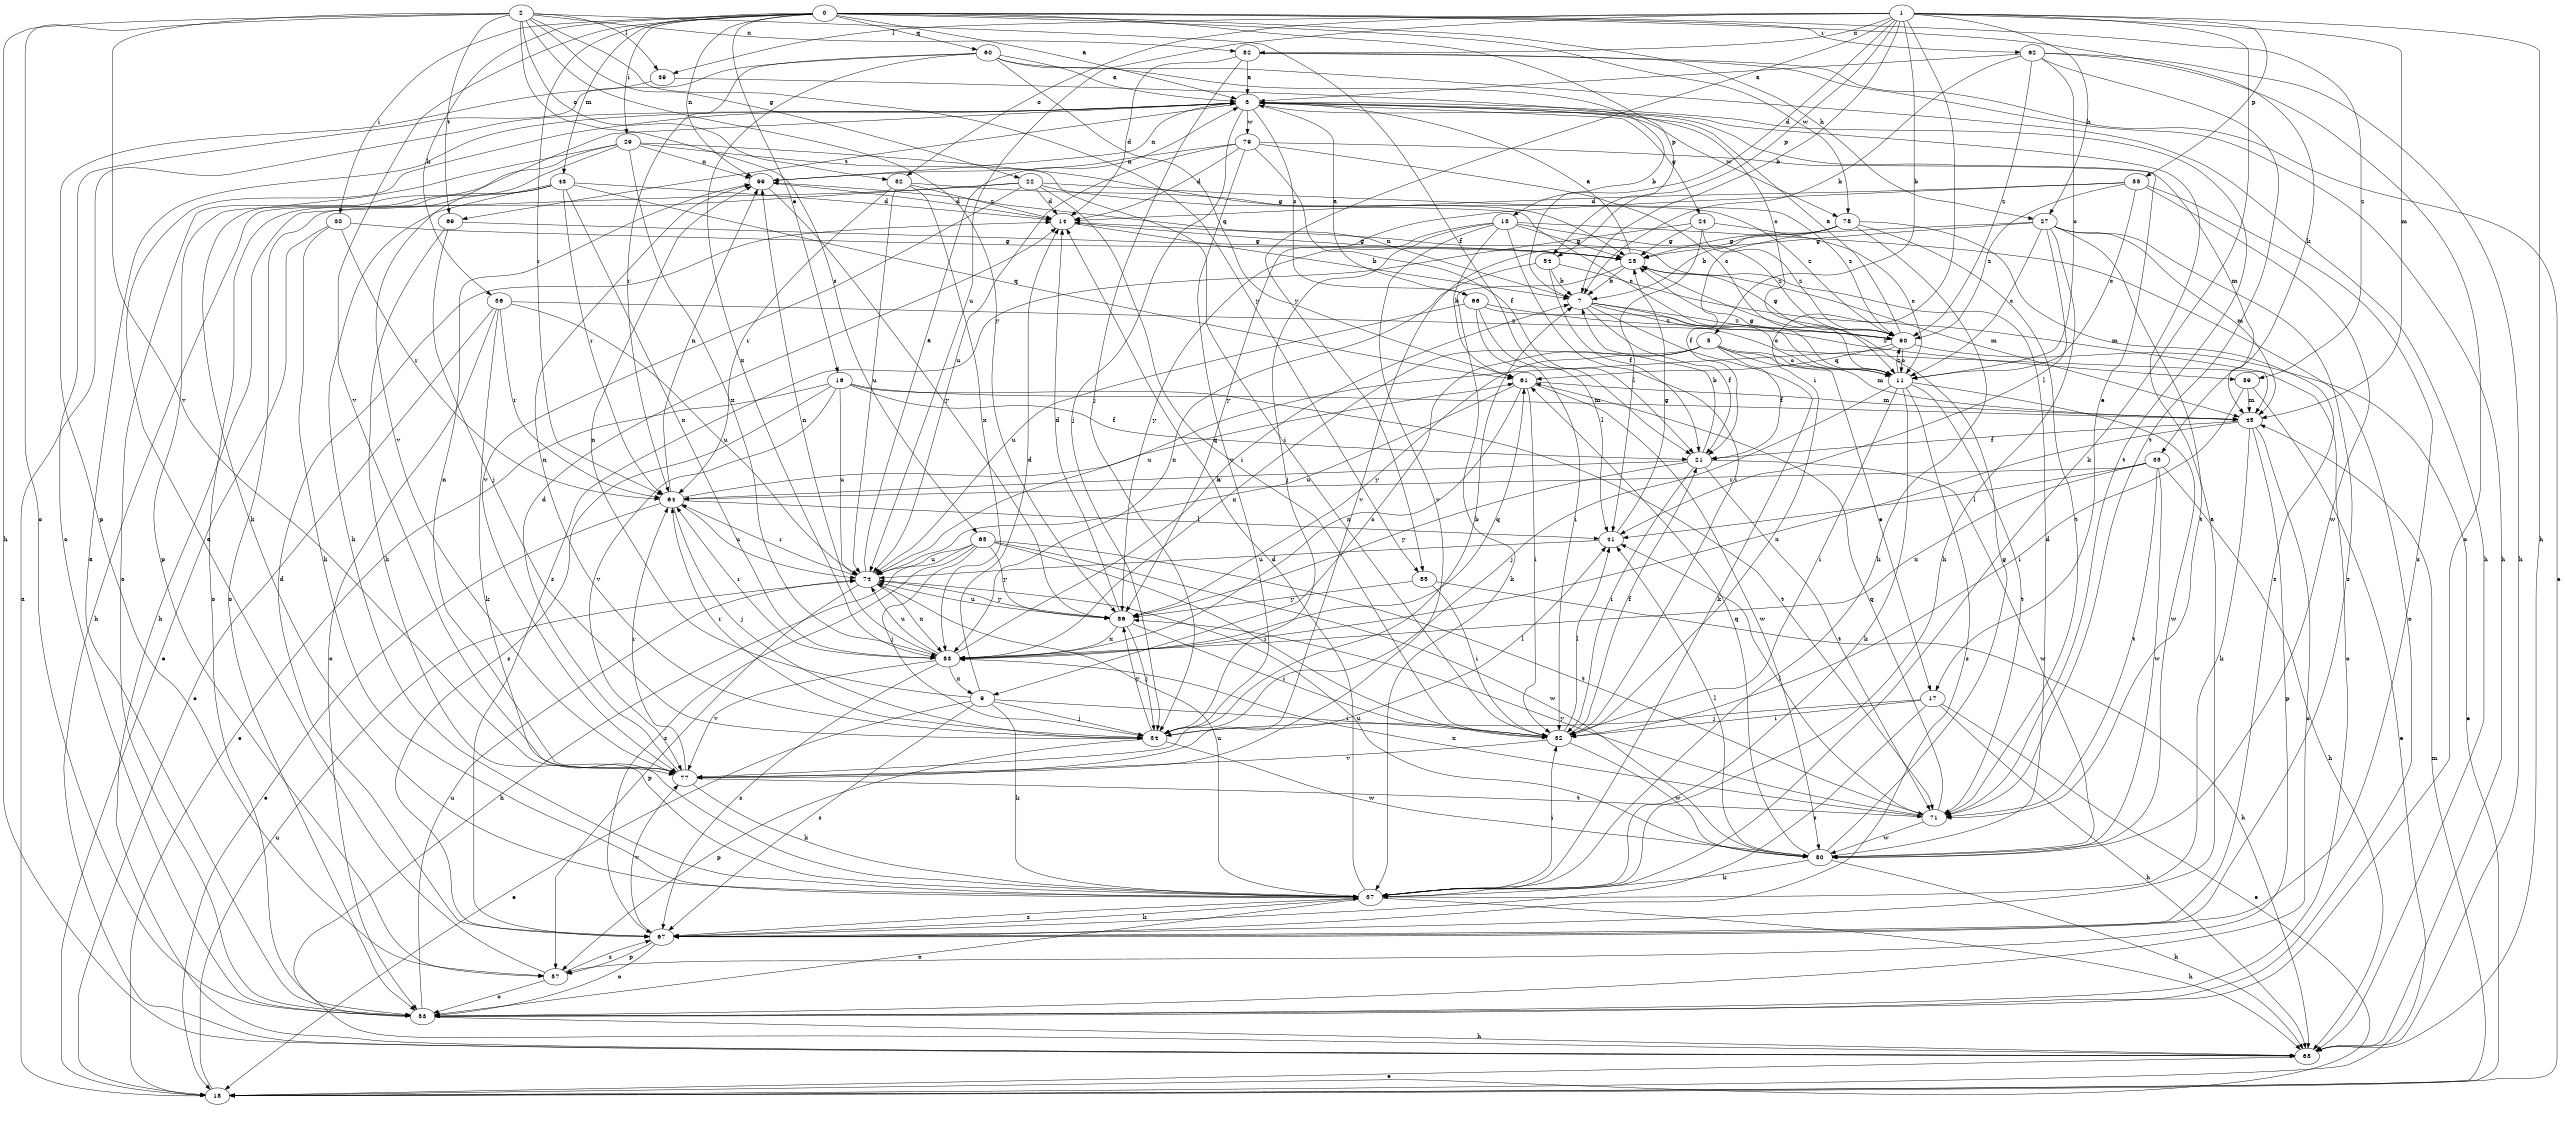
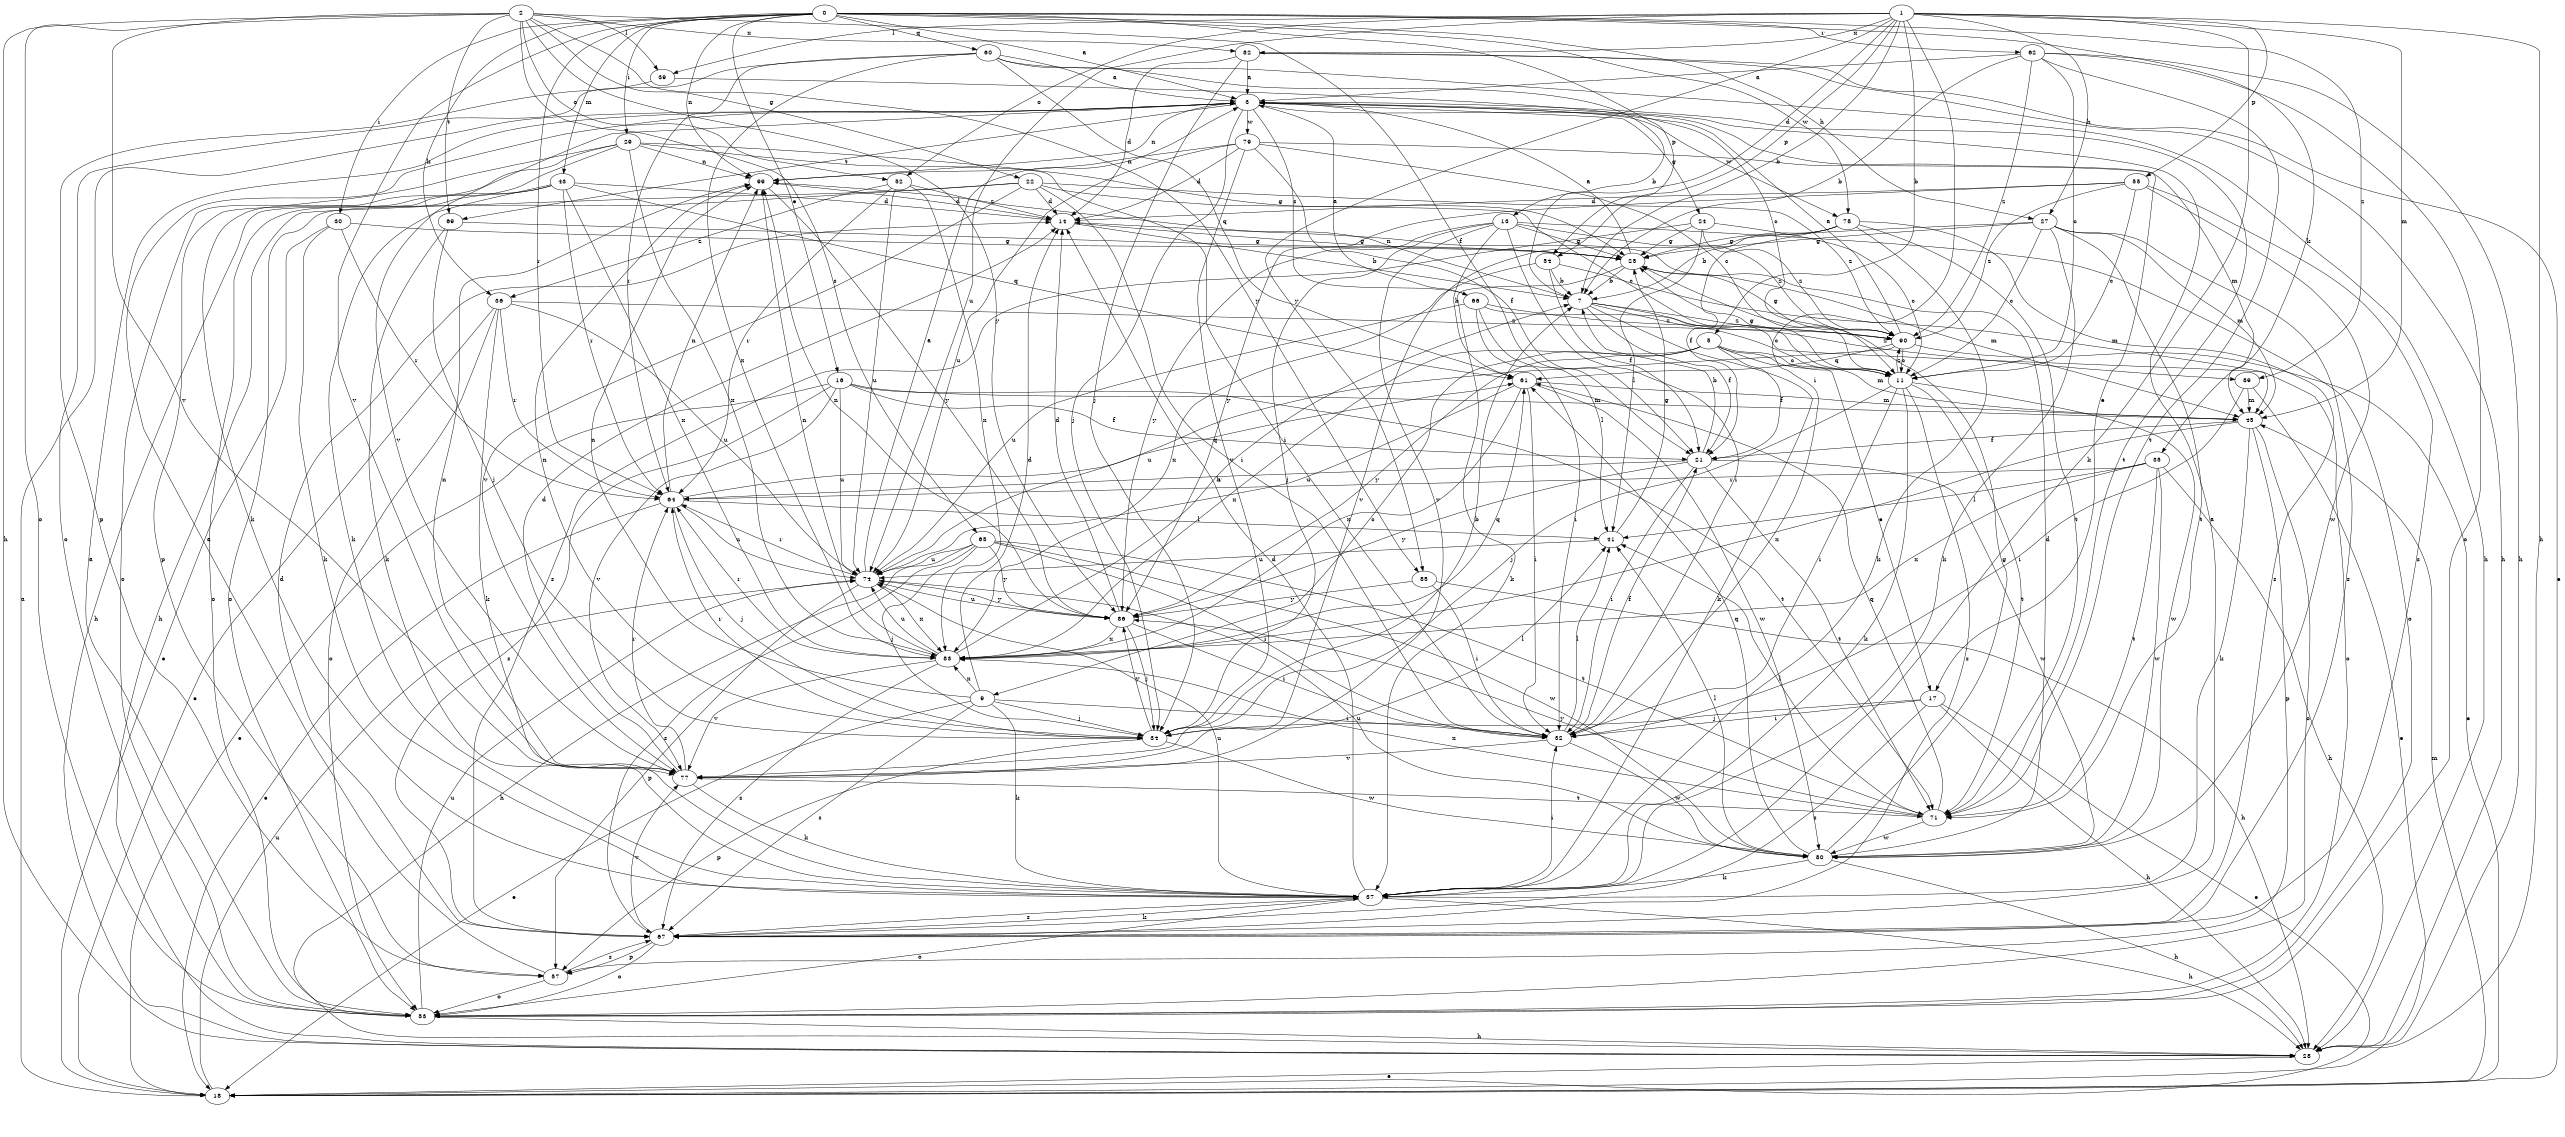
edge "52" -> "90": now "52" -> "36"
edge "27" -> "41": removed, label "l"
edge "86" -> "99": added, label "n"
edge "83" -> "9": reversed
node "68": label "68" -> "28"
